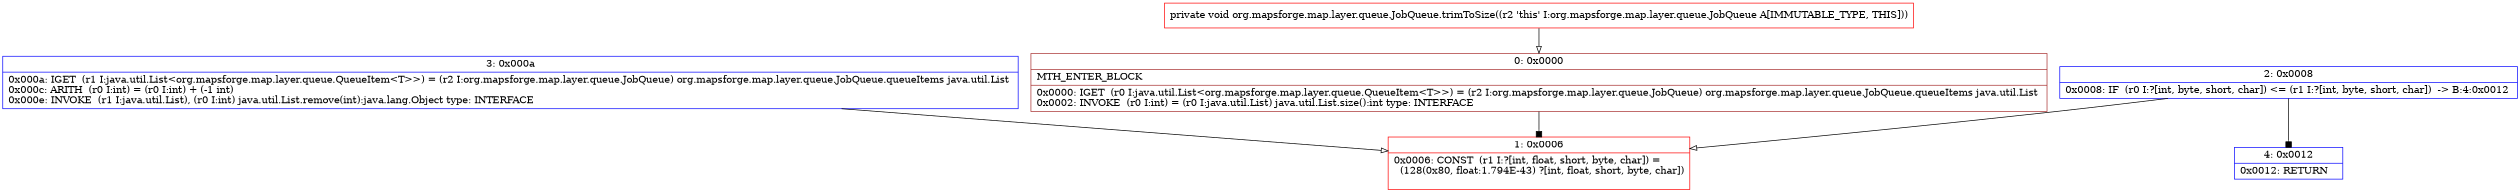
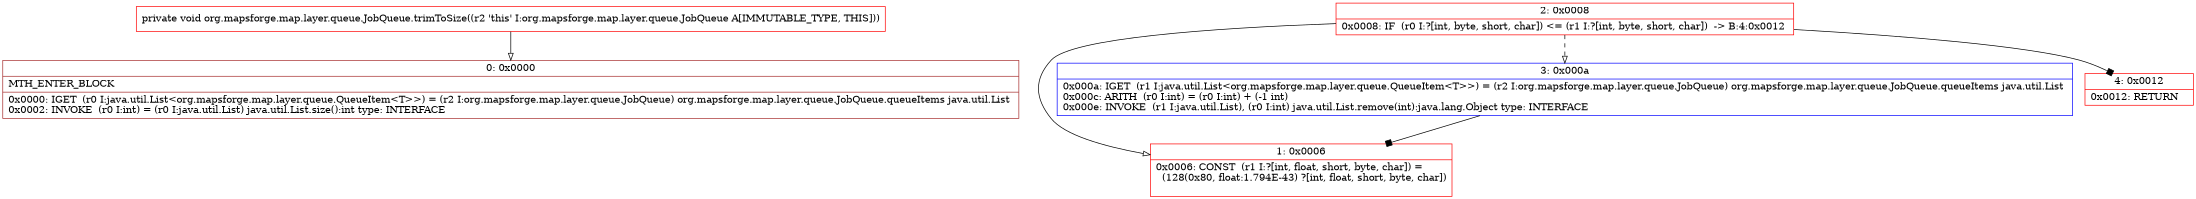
edge "2: 0x0008" -> "3: 0x000a": added
node "2: 0x0008": color blue -> red
edge "0: 0x0000" -> "1: 0x0006": removed
edge "3: 0x000a" -> "1: 0x0006": arrowhead onormal -> box
node "4: 0x0012": color blue -> red
